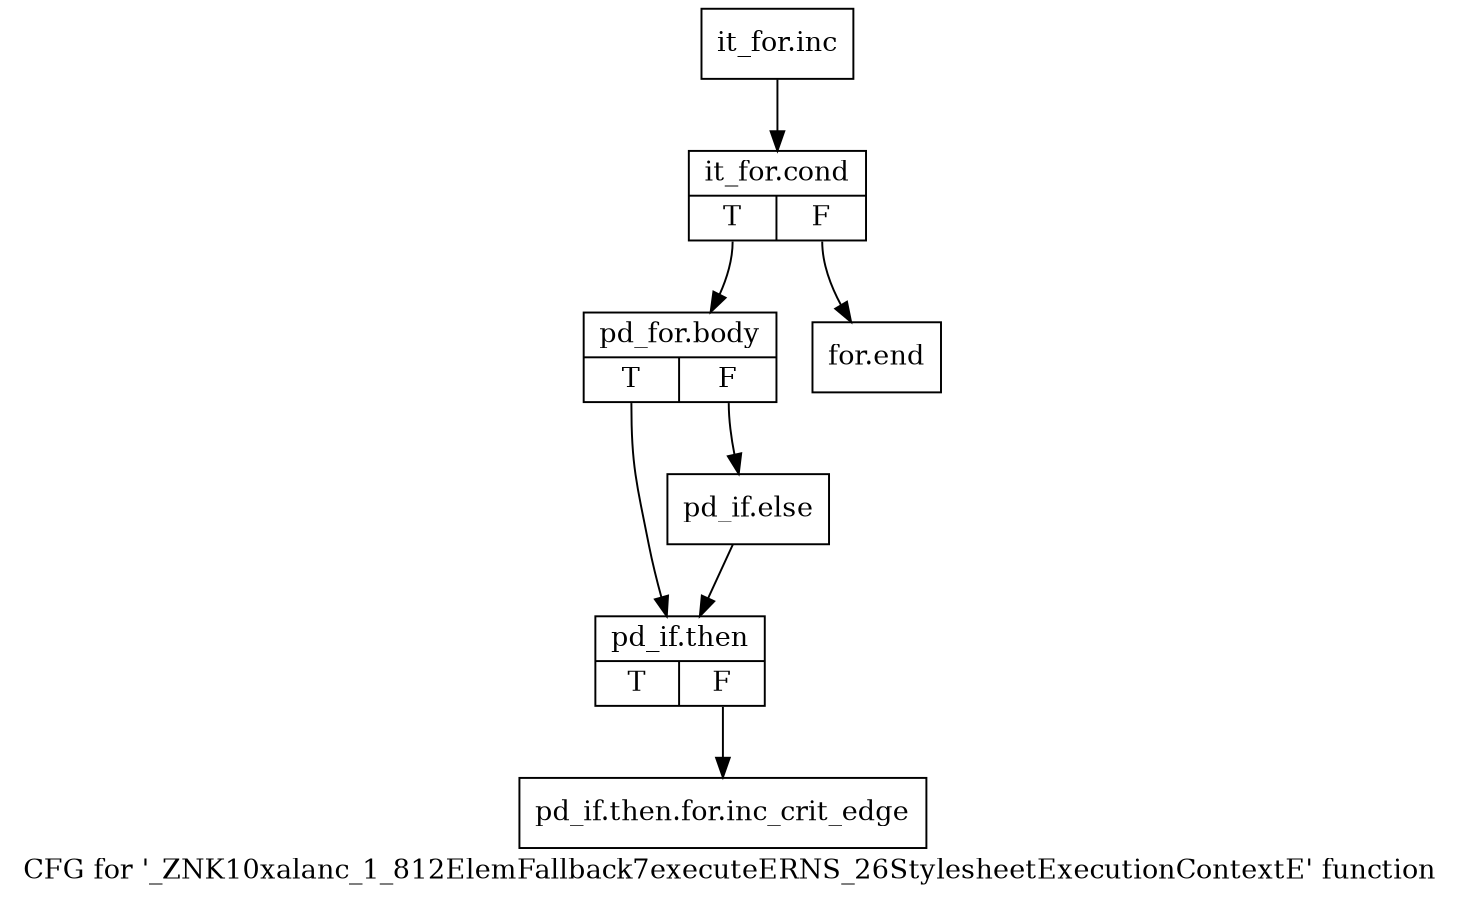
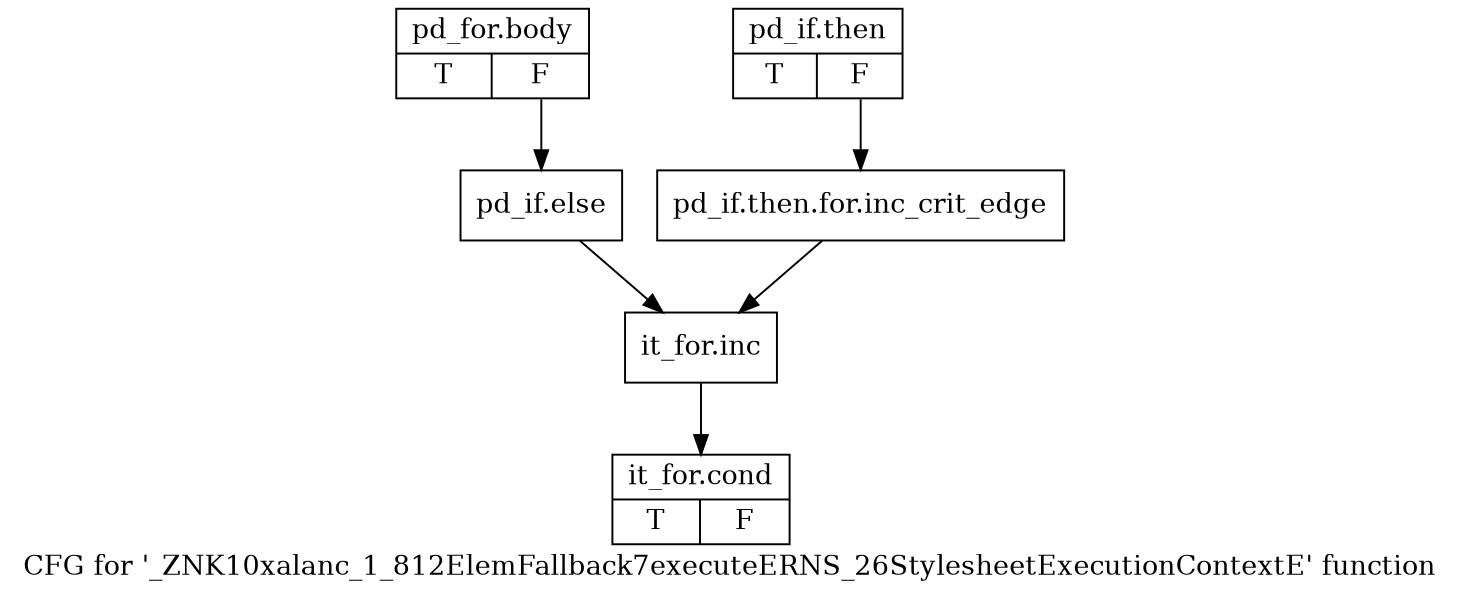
edge "it_for.cond" -> "pd_for.body": removed
edge "pd_if.then.for.inc_crit_edge" -> "it_for.inc": added
node "for.end": removed
edge "pd_for.body" -> "pd_if.then": removed
edge "pd_if.else" -> "pd_if.then": now "pd_if.else" -> "it_for.inc"
